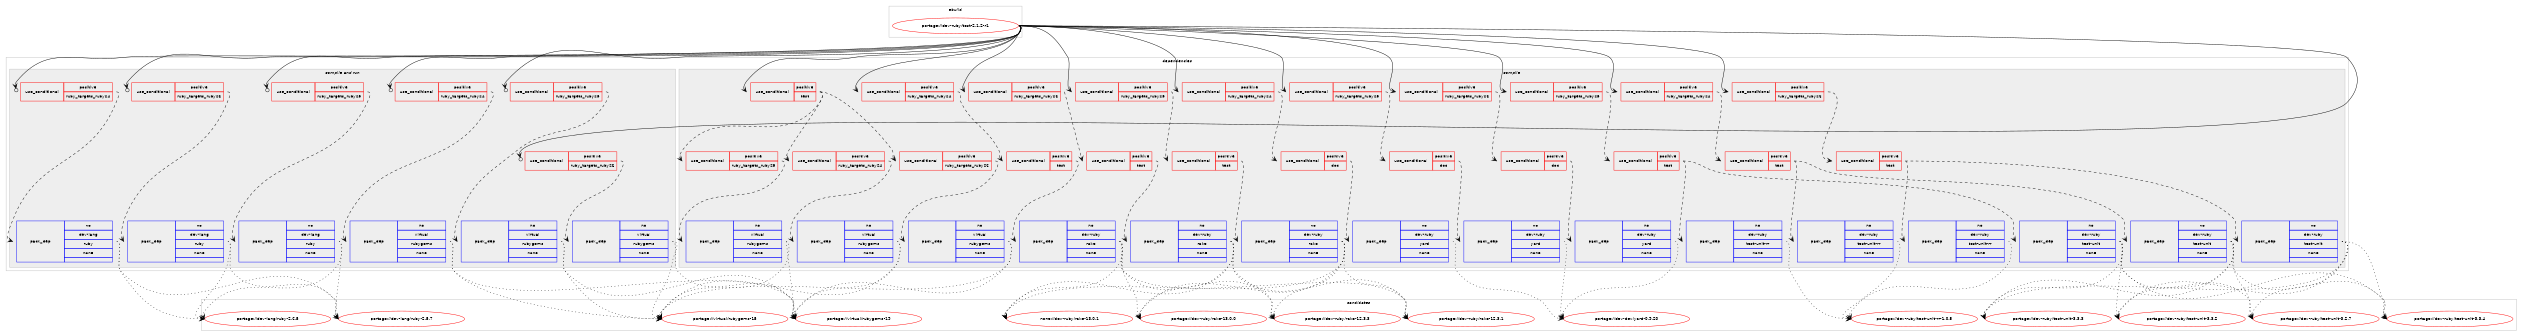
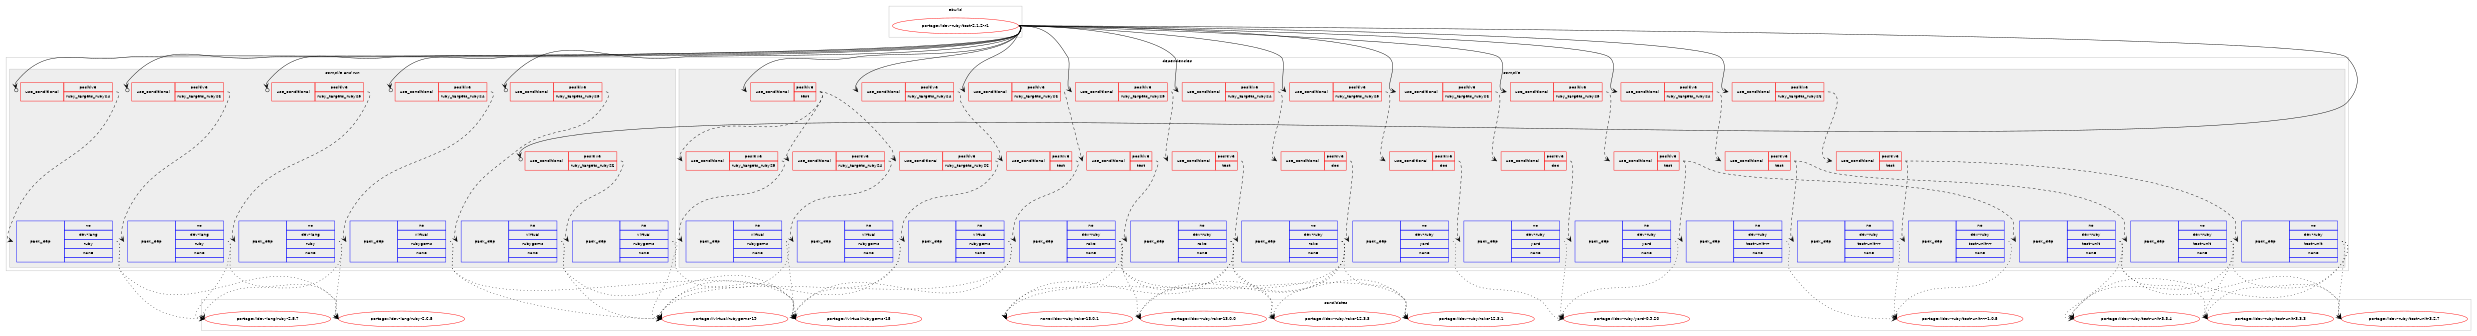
node "portage://dev-dev/yard-0.9.20": label "portage://dev-dev/yard-0.9.20" -> "portage://dev-ruby/yard-0.9.20"
node "portage://dev-ruby/test-unit-3.3.2": removed
